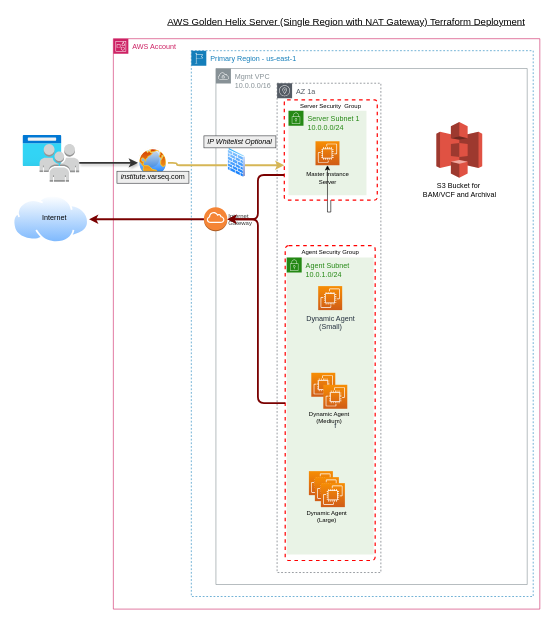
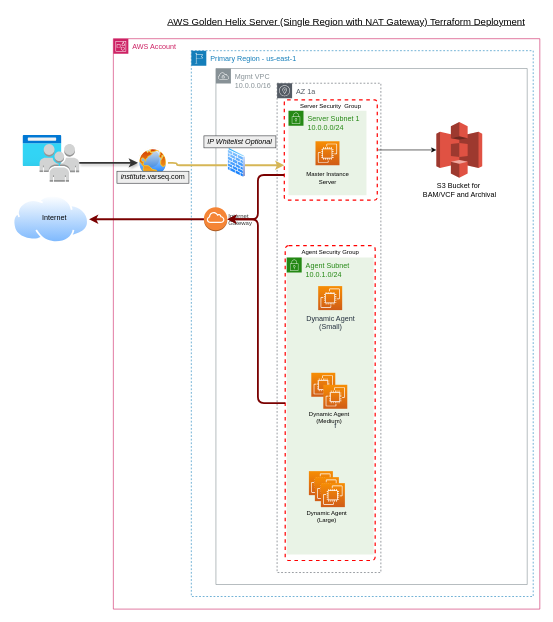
edge "Server Security Group" -> "Master Instance Server": now "Server Security Group" -> "S3 Bucket for BAM/VCF and Archival"
